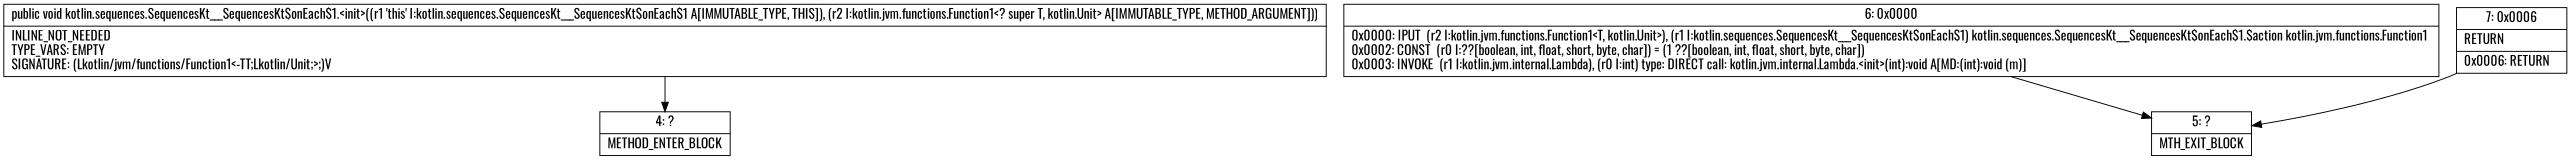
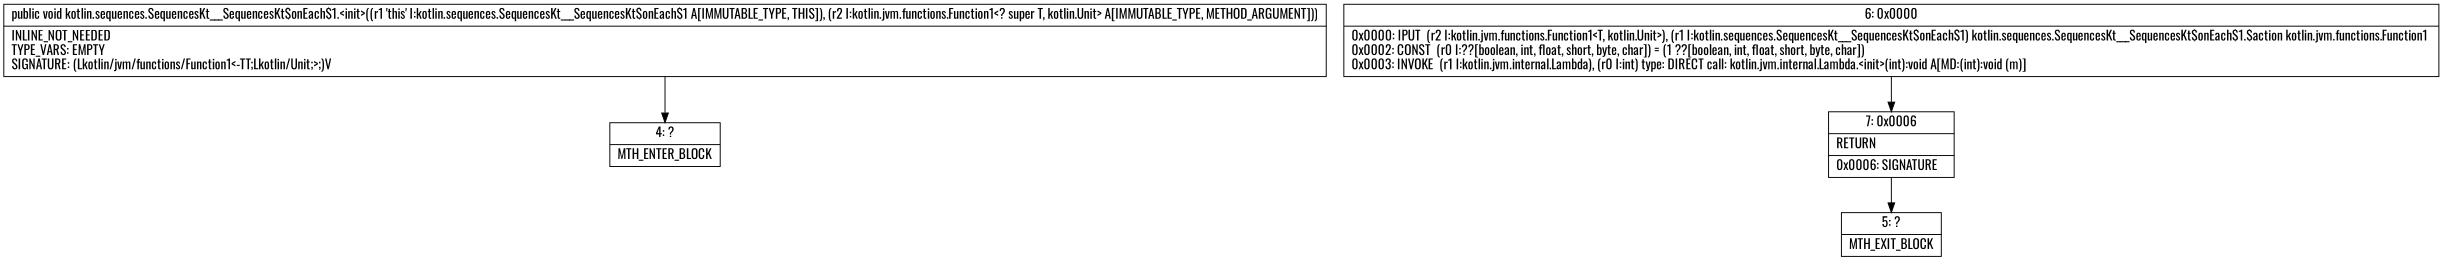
node "7: 0x0006": text "0x0006: RETURN" -> "0x0006: SIGNATURE"
edge "6: 0x0000" -> "5: ?": now "6: 0x0000" -> "7: 0x0006"
node "4: ?": text "METHOD_ENTER_BLOCK" -> "MTH_ENTER_BLOCK"
